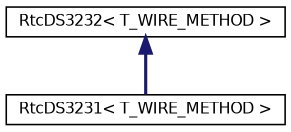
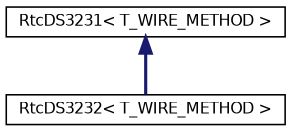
edge "RtcDS3231< T_WIRE_METHOD >" -> "RtcDS3232< T_WIRE_METHOD >": reversed
